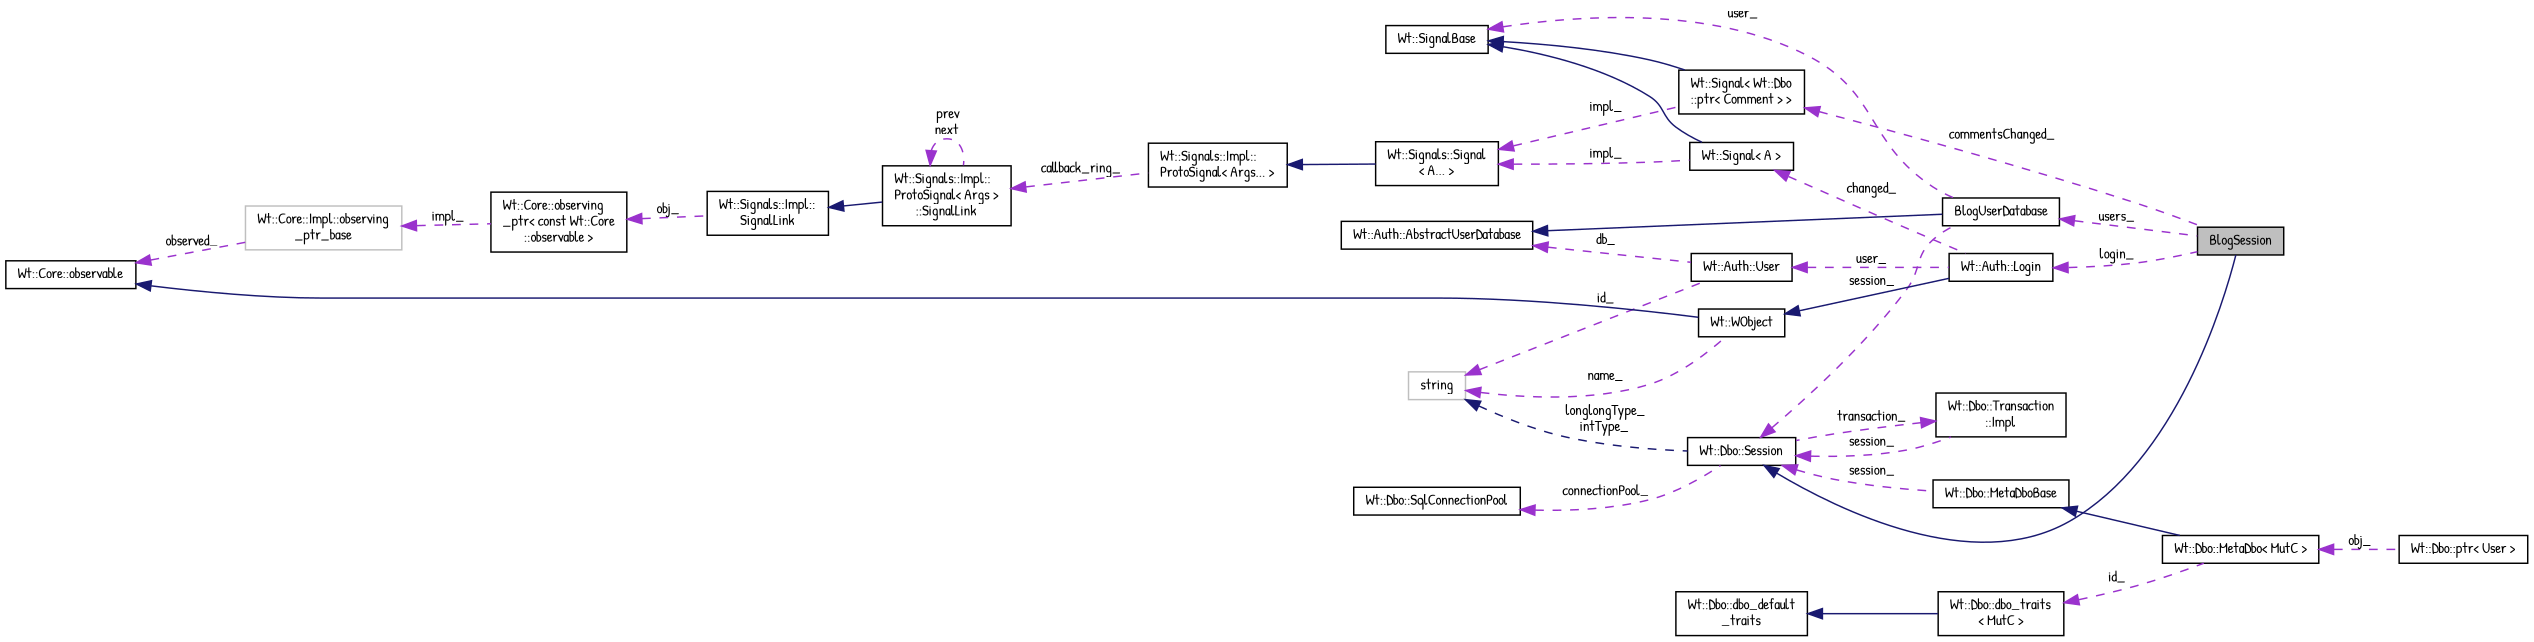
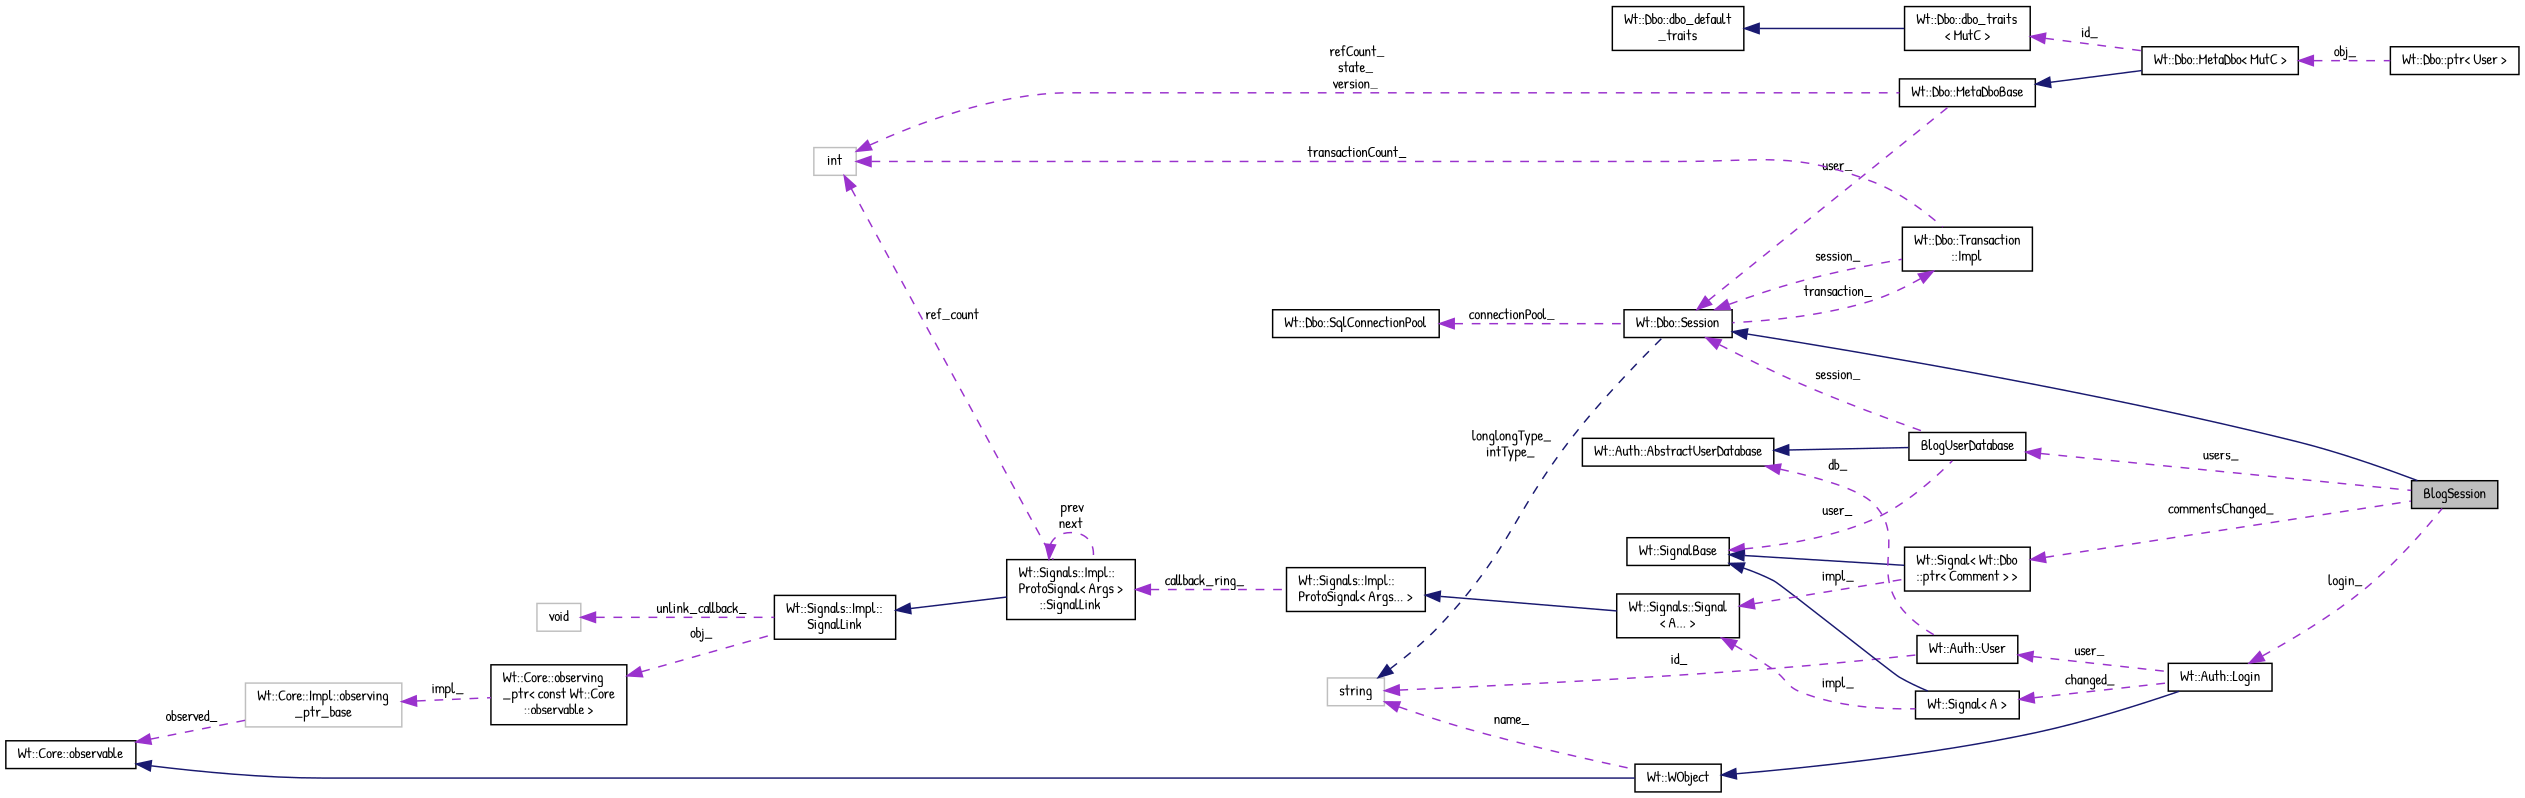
node "int": added
edge "Wt::Dbo::MetaDboBase" -> "Wt::Dbo::Session": label " session_" -> " user_"
node "void": added
